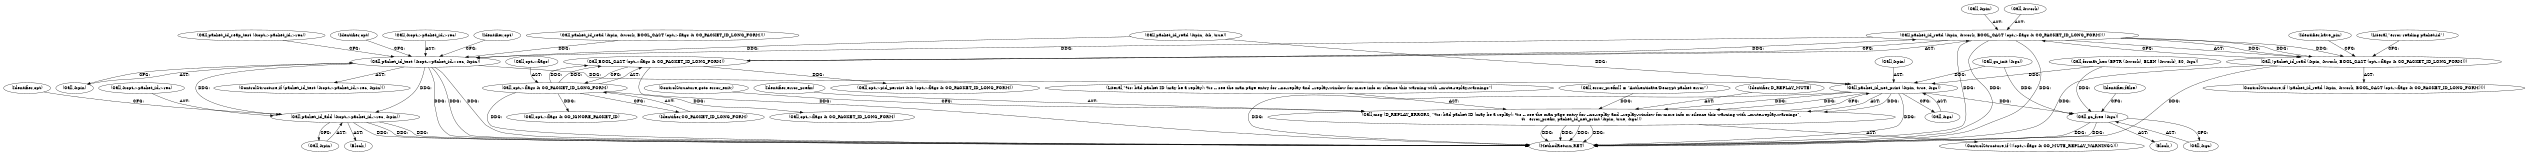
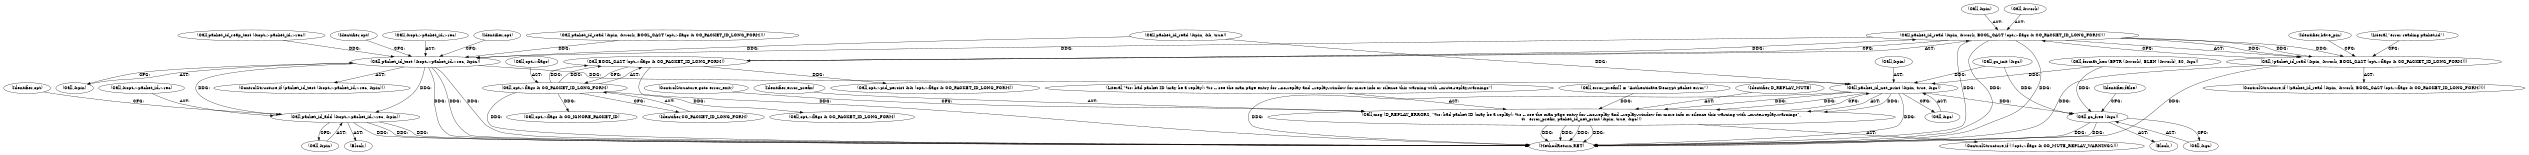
edge "(Call,packet_id_reap_test (&opt->packet_id->rec))" -> "(Call,packet_id_test (&opt->packet_id->rec, &pin))": label "CFG: " -> "DDG: "
